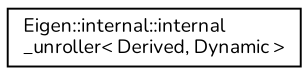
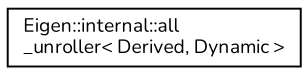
node "Eigen::internal::internal _unroller< Derived, Dynamic >": label "Eigen::internal::internal _unroller< Derived, Dynamic >" -> "Eigen::internal::all _unroller< Derived, Dynamic >"
